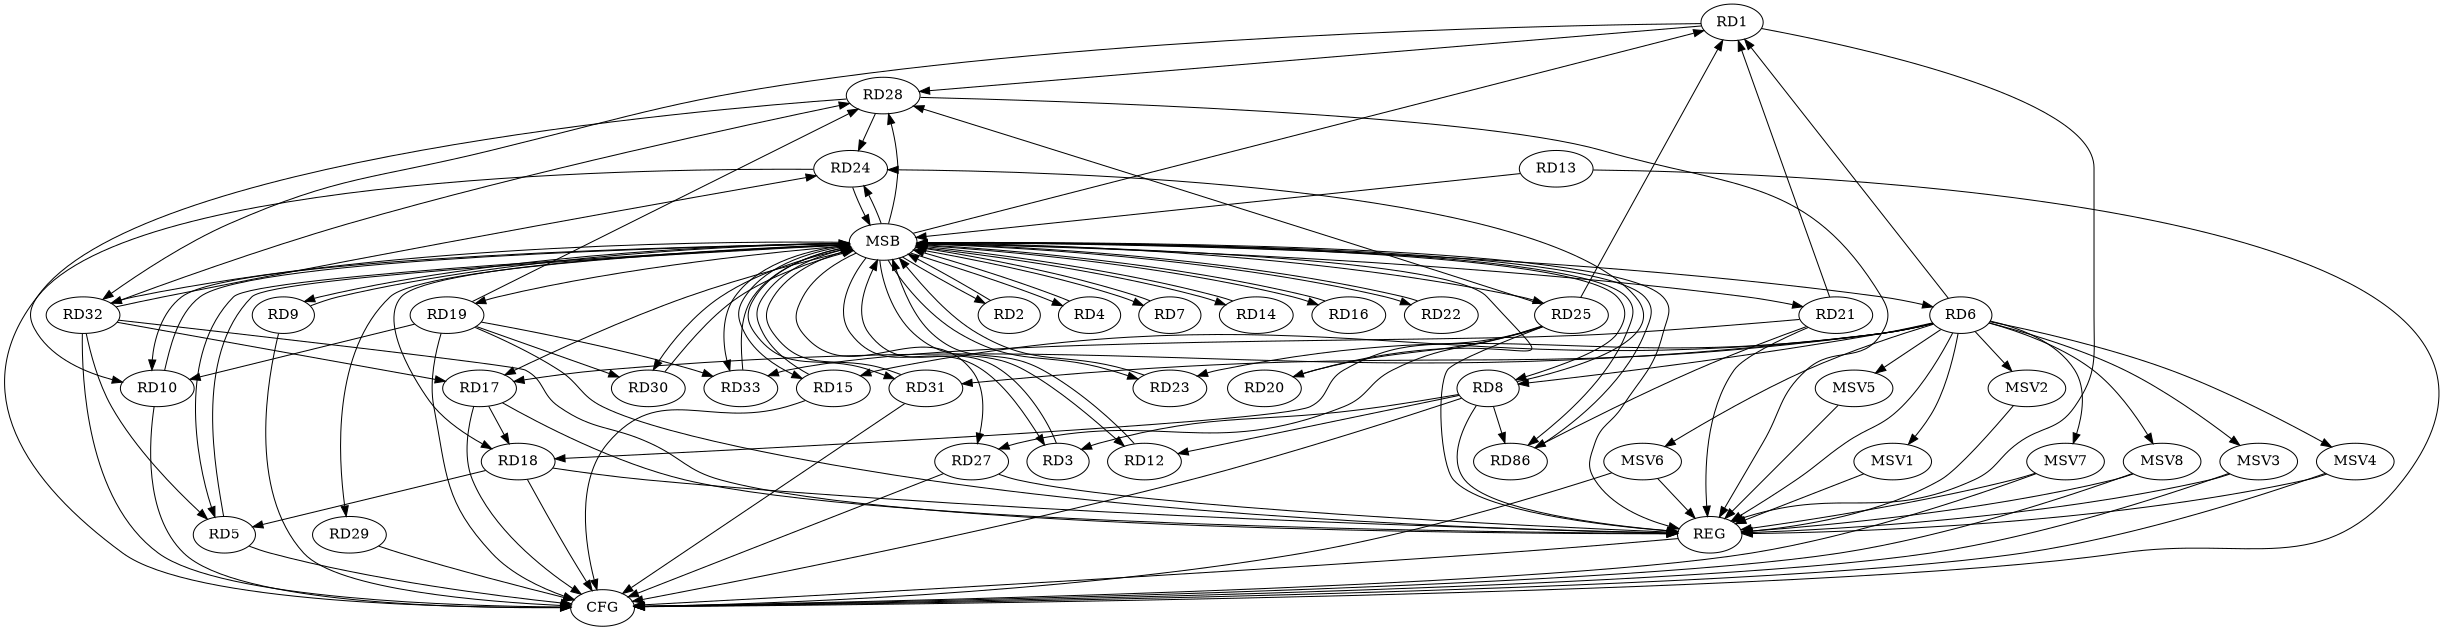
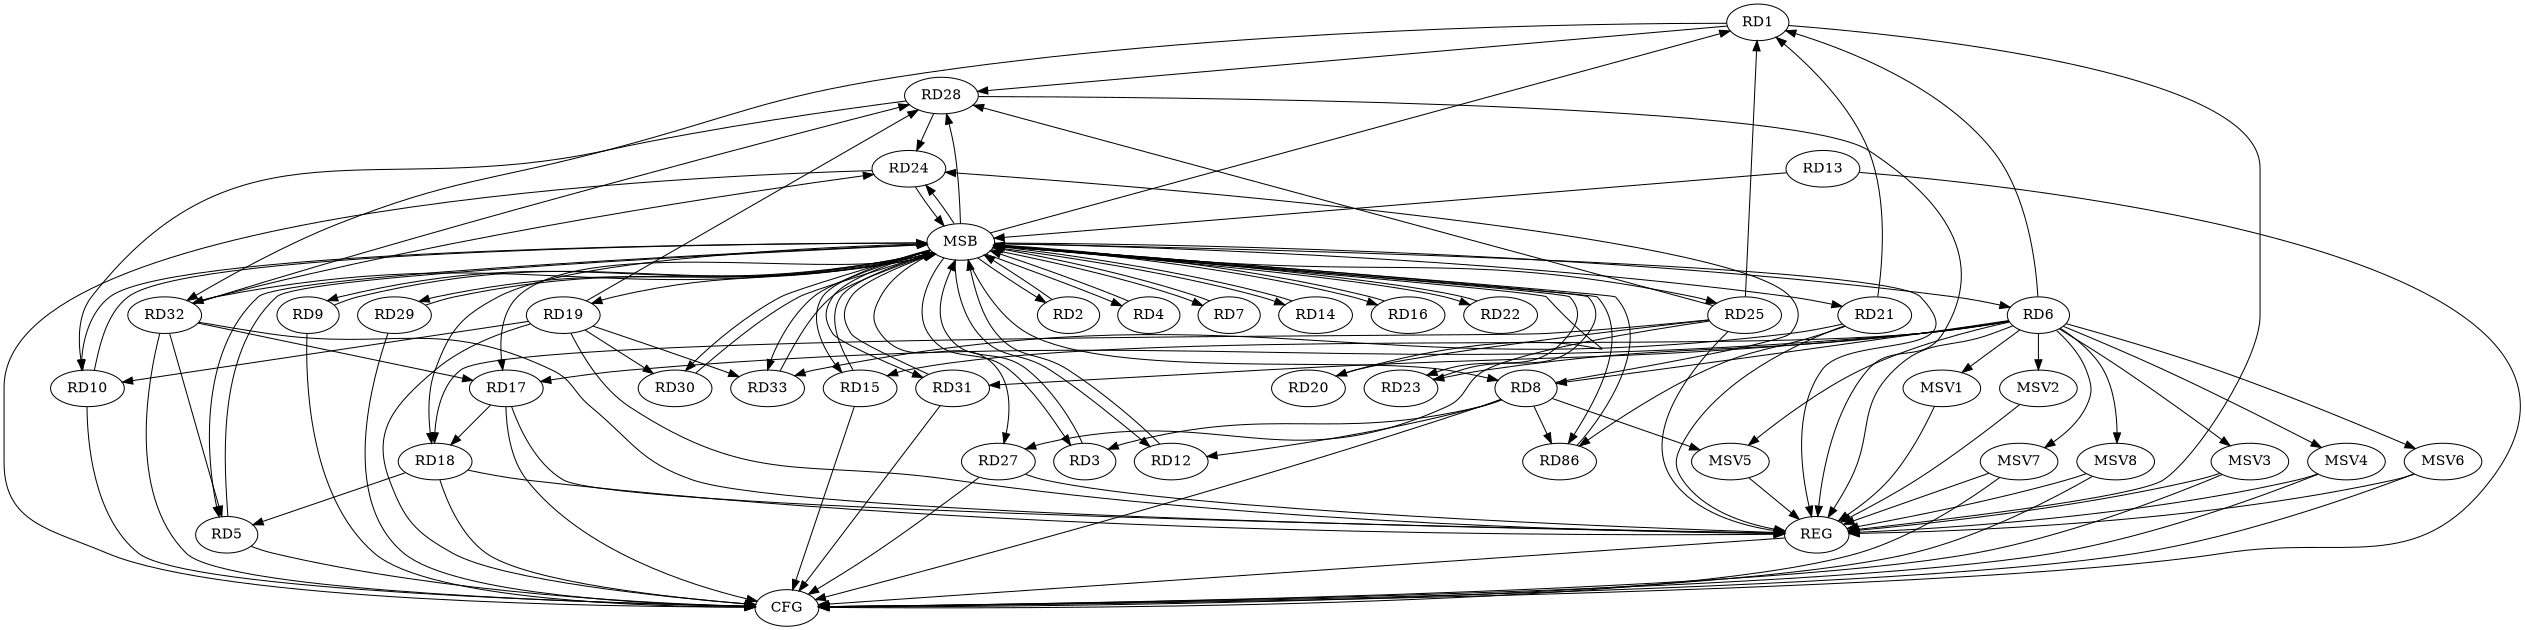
edge "RD29" -> "MSB": added
edge "RD8" -> "REG": now "RD8" -> "MSV5"
